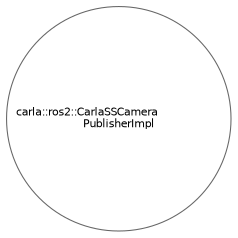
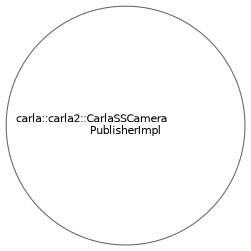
node "carla::ros2::CarlaSSCamera PublisherImpl": label "carla::ros2::CarlaSSCamera PublisherImpl" -> "carla::carla2::CarlaSSCamera PublisherImpl"
